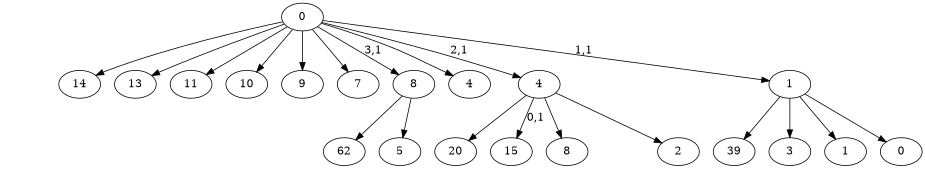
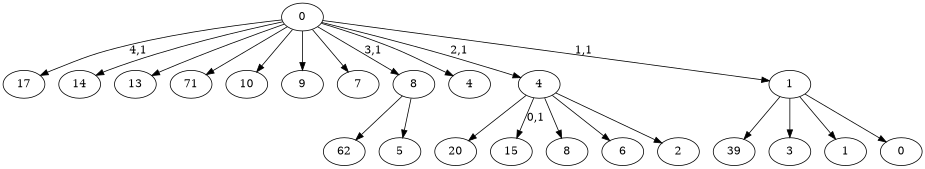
node "17": added
node "11": label "11" -> "71"
node "6": added
